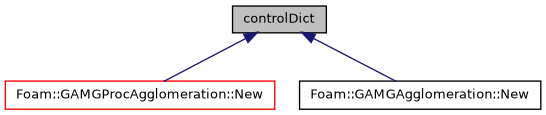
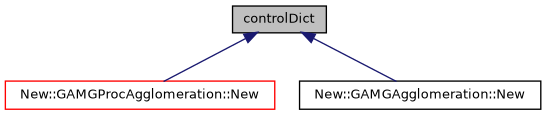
node "Foam::GAMGProcAgglomeration::New": label "Foam::GAMGProcAgglomeration::New" -> "New::GAMGProcAgglomeration::New"
node "Foam::GAMGAgglomeration::New": label "Foam::GAMGAgglomeration::New" -> "New::GAMGAgglomeration::New"
